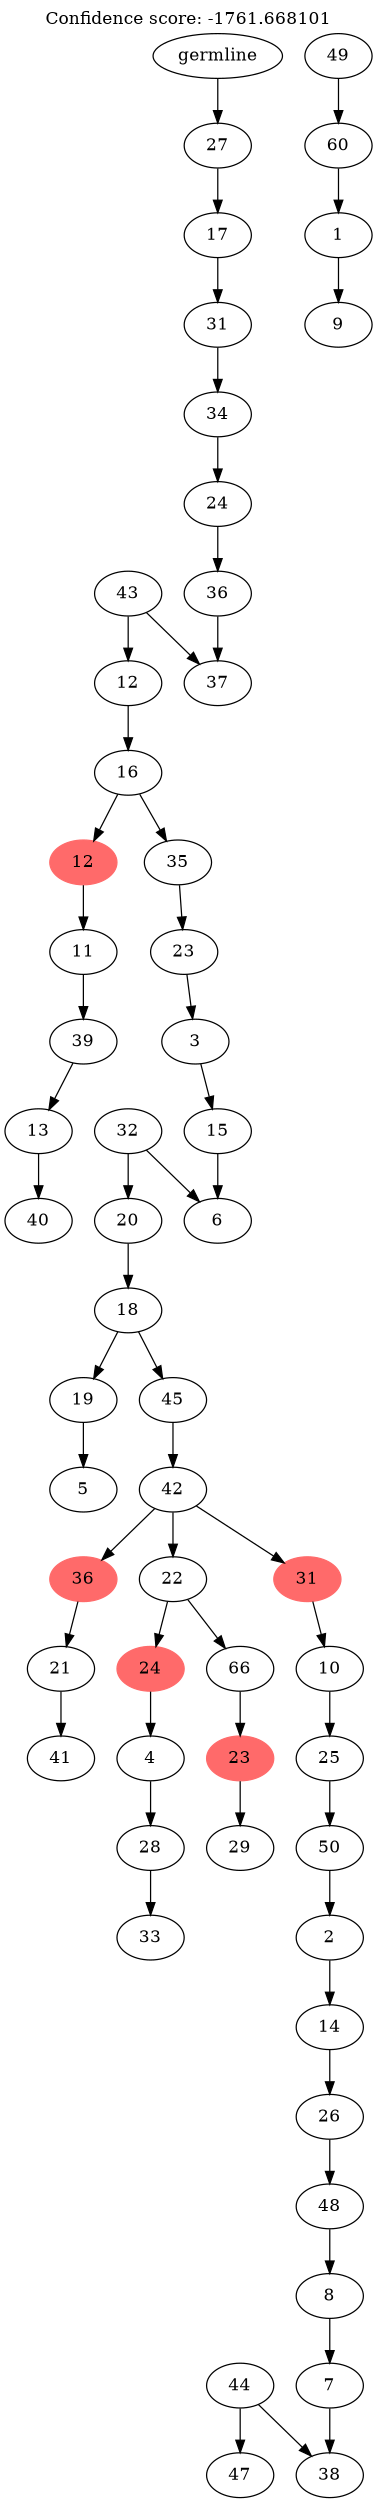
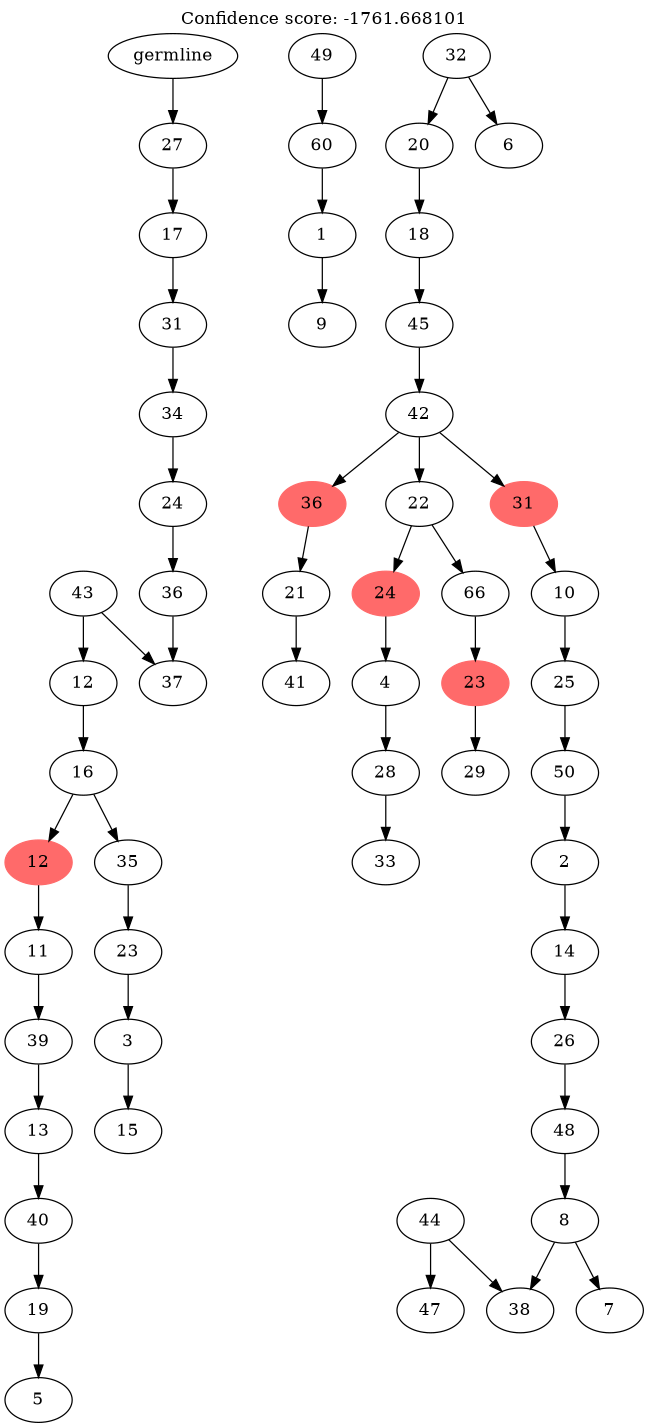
edge "15" -> "6": removed
edge "18" -> "19": now "40" -> "19"
edge "7" -> "38": now "8" -> "38"
